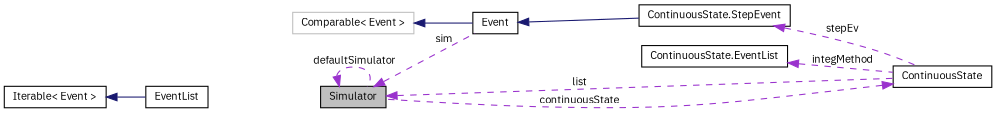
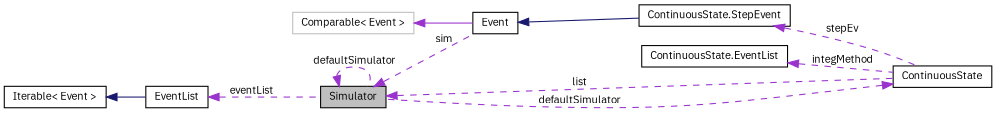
edge "Event" -> "Comparable< Event >": color midnightblue -> darkorchid3
edge "Simulator" -> "EventList": added, label "eventList"
edge "Simulator" -> "ContinuousState": label " continuousState" -> " defaultSimulator"
